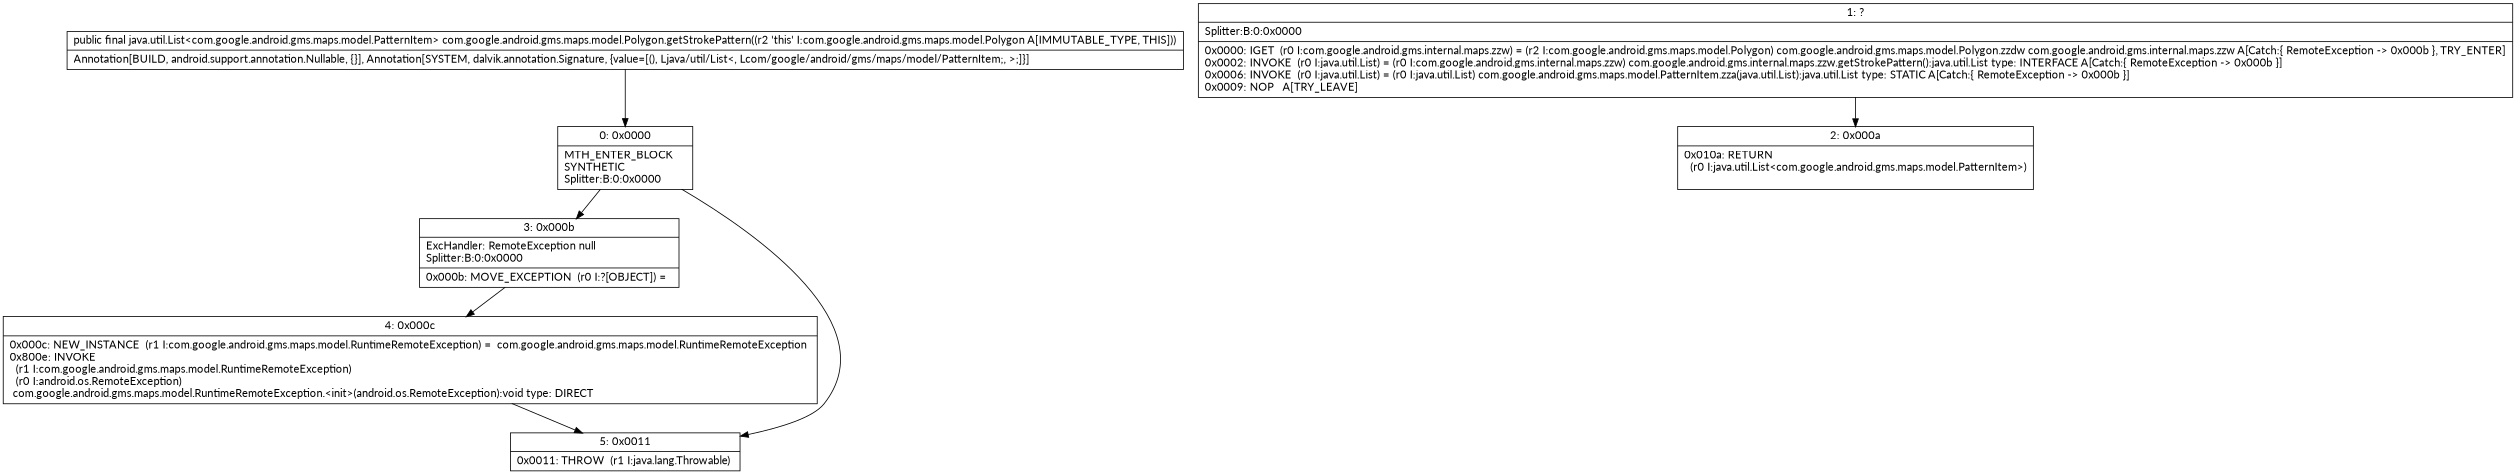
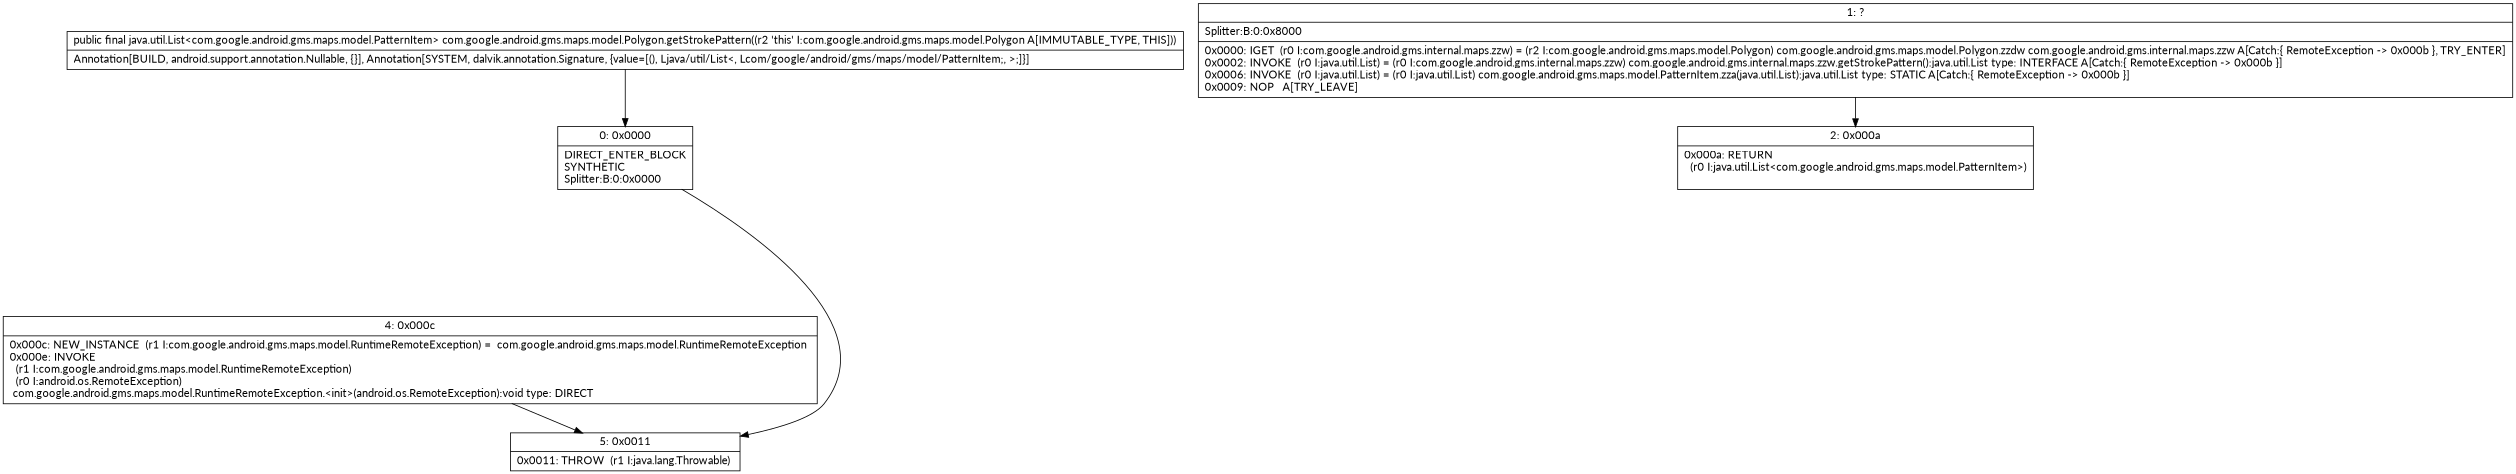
node "1: ?": text "Splitter:B:0:0x0000" -> "Splitter:B:0:0x8000"
node "0: 0x0000": text "MTH_ENTER_BLOCK" -> "DIRECT_ENTER_BLOCK"
node "2: 0x000a": text "0x010a: RETURN" -> "0x000a: RETURN"
node "3: 0x000b": removed
node "4: 0x000c": text "0x800e: INVOKE" -> "0x000e: INVOKE"
